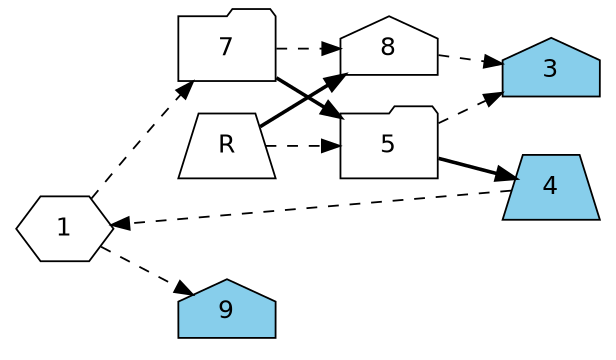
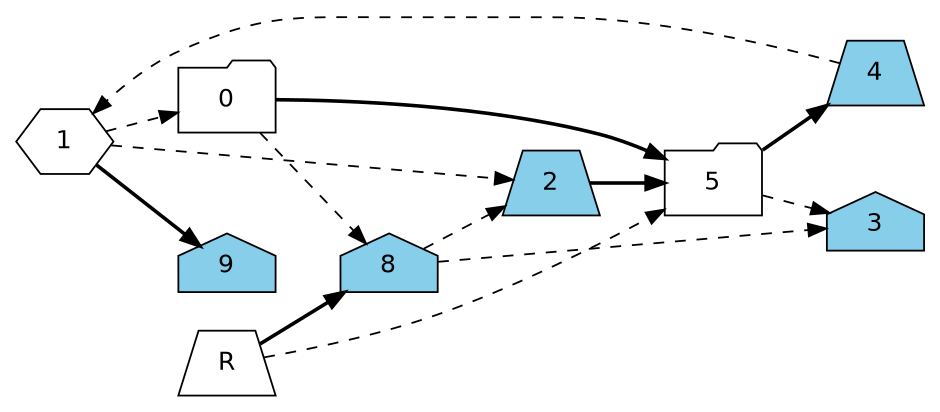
node "7": label "7" -> "0"
node "8": fillcolor white -> skyblue
node "2": added
edge "1" -> "9": style dashed -> bold
